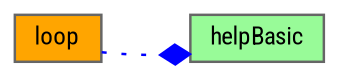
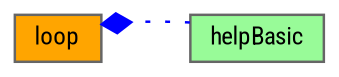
edge "loop" -> "helpBasic": reversed
